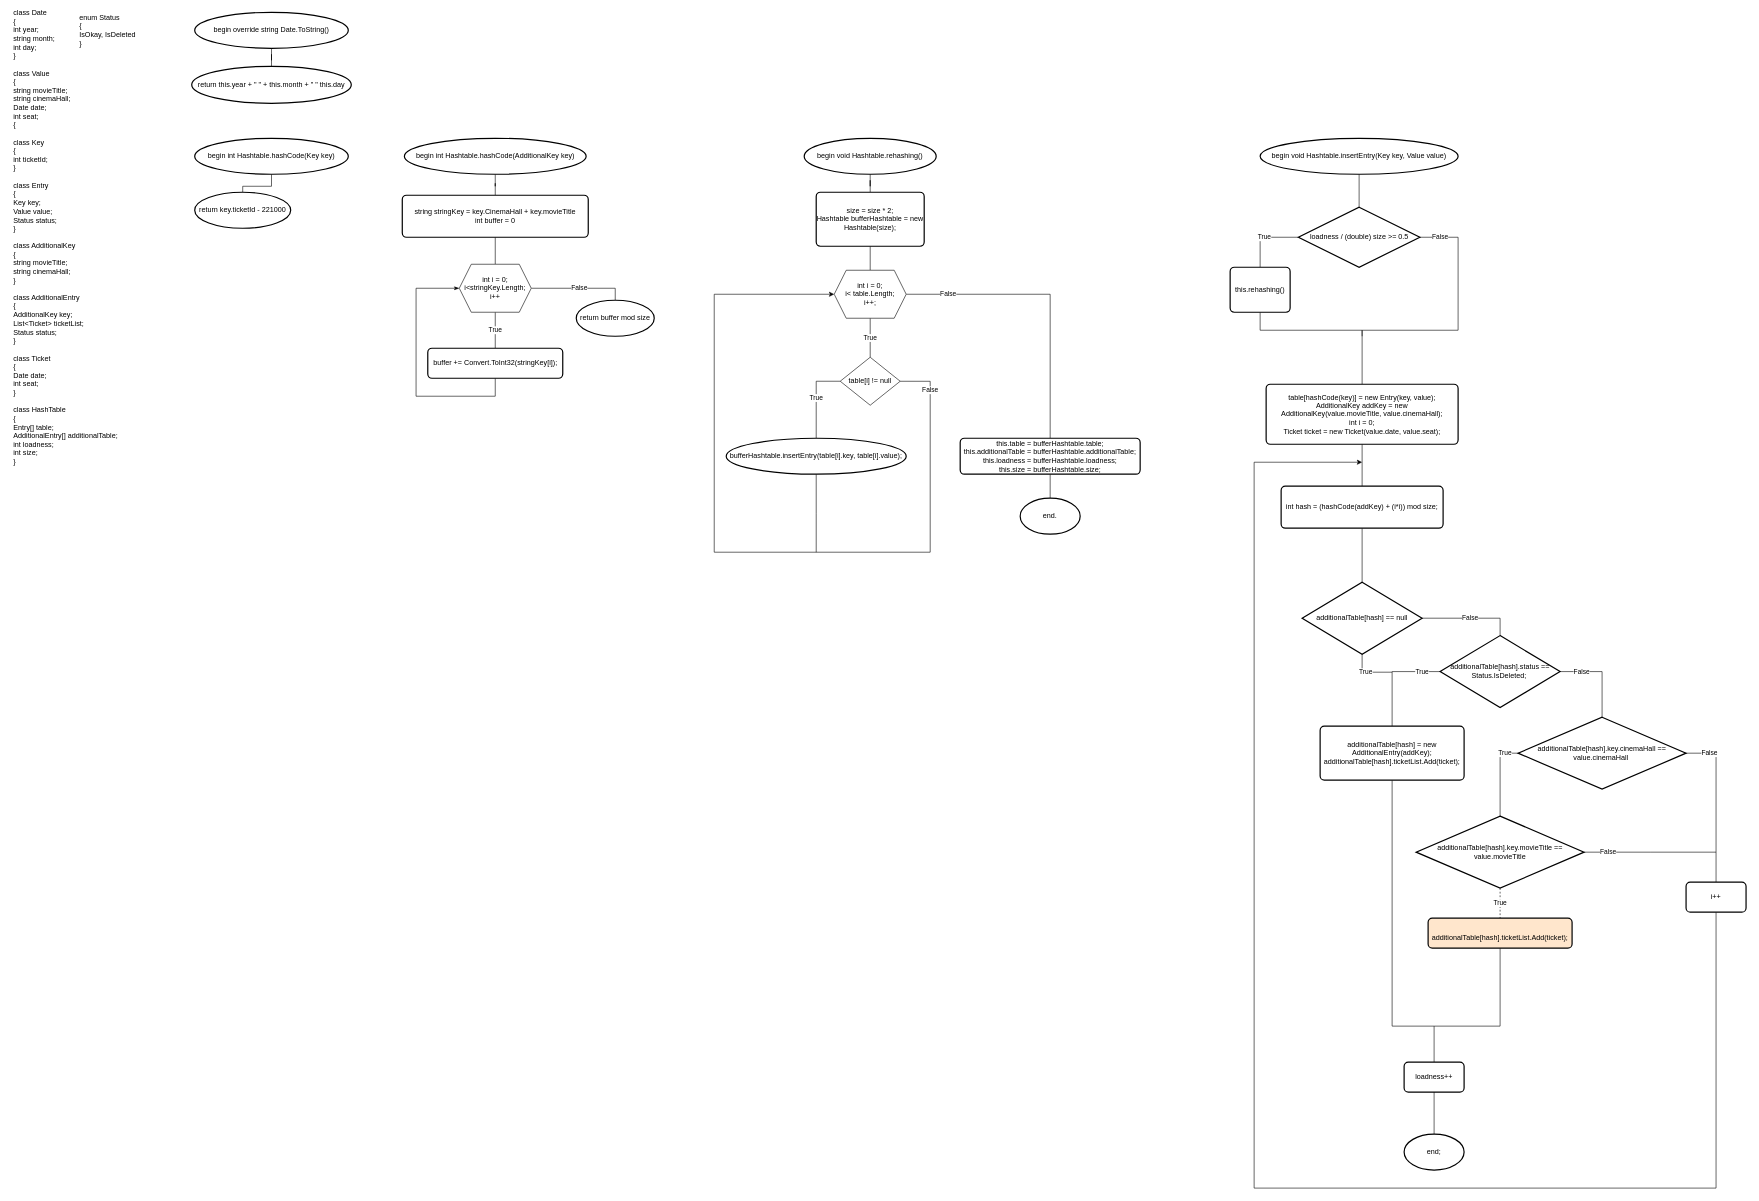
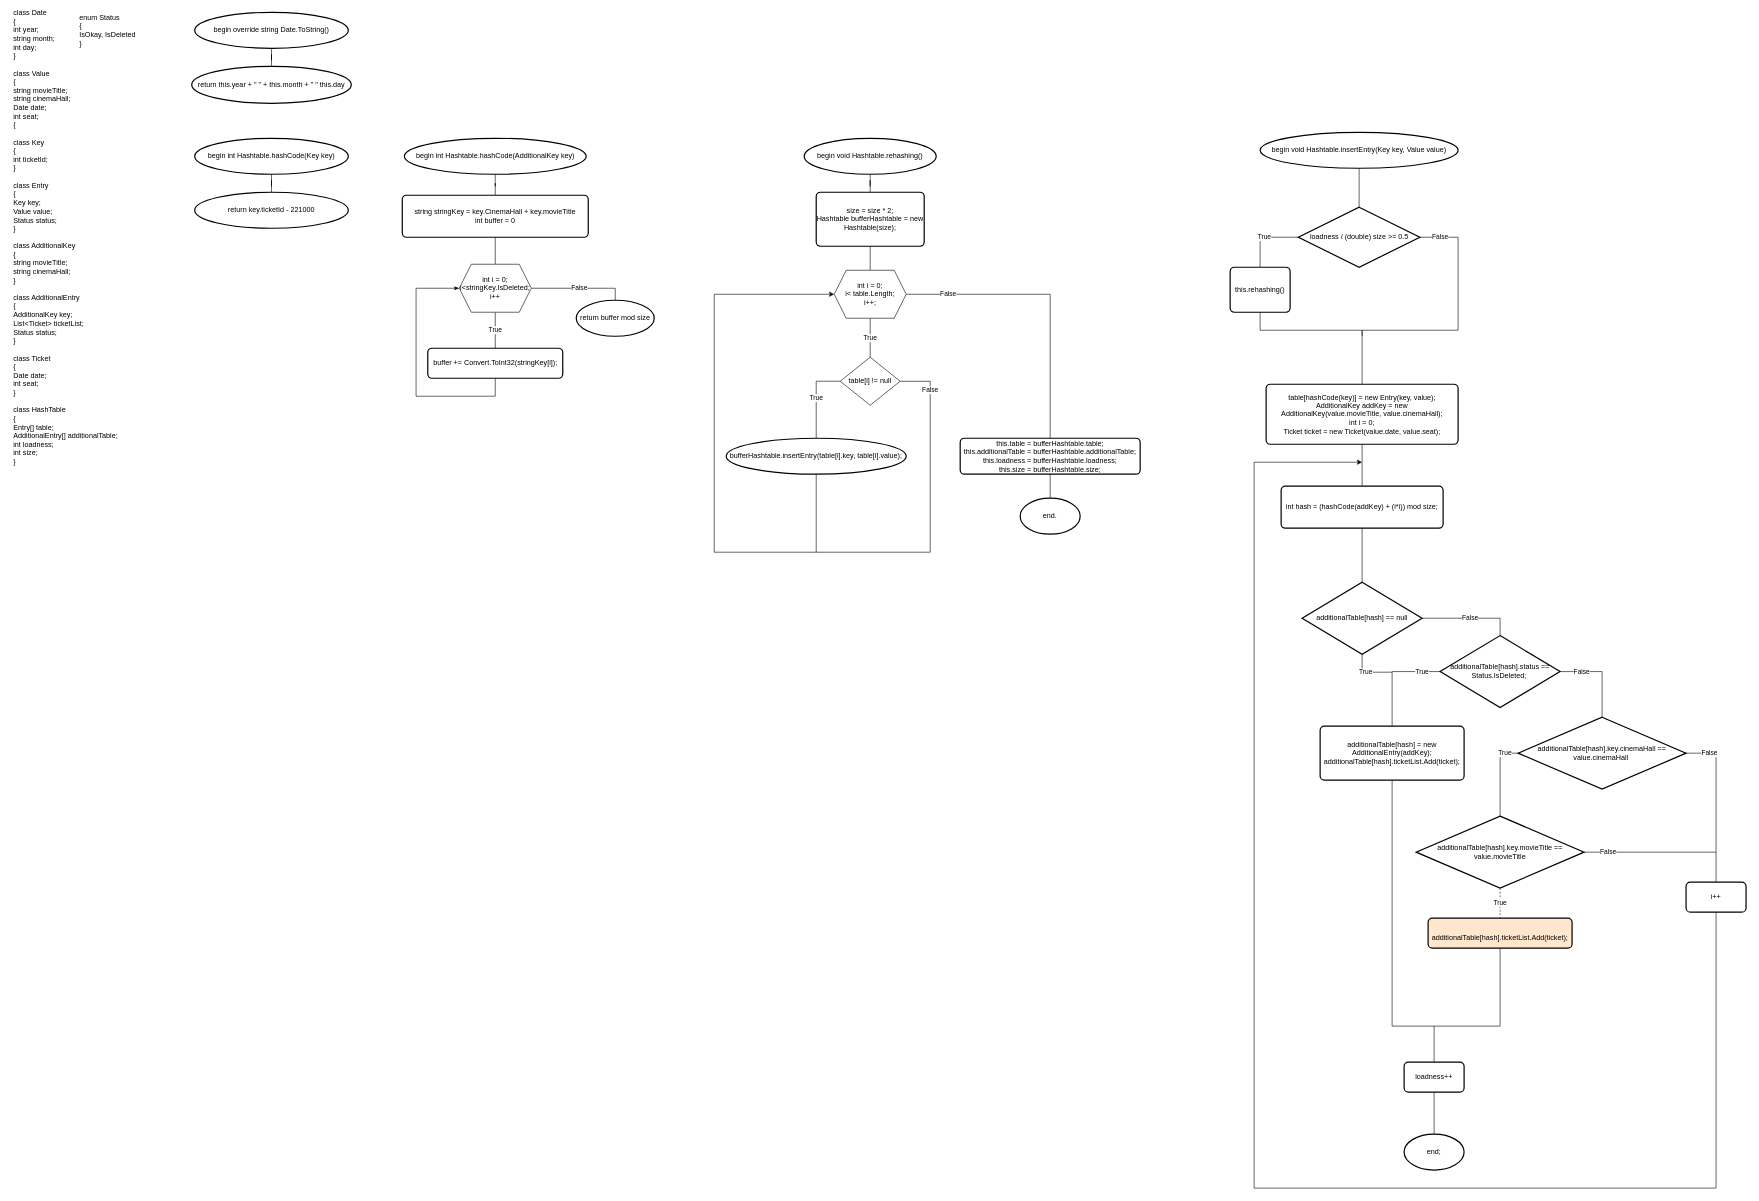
node "begin void Hashtable.insertEntry(Key key, Value value)": moved (1359, 156) -> (1359, 150)
node "return key.ticketId - 221000": size 96x36 -> 154x36
node "int i = 0; i<stringKey.Length; i++": label "int i = 0; i<stringKey.Length; i++" -> "int i = 0; i<stringKey.IsDeleted; i++"
